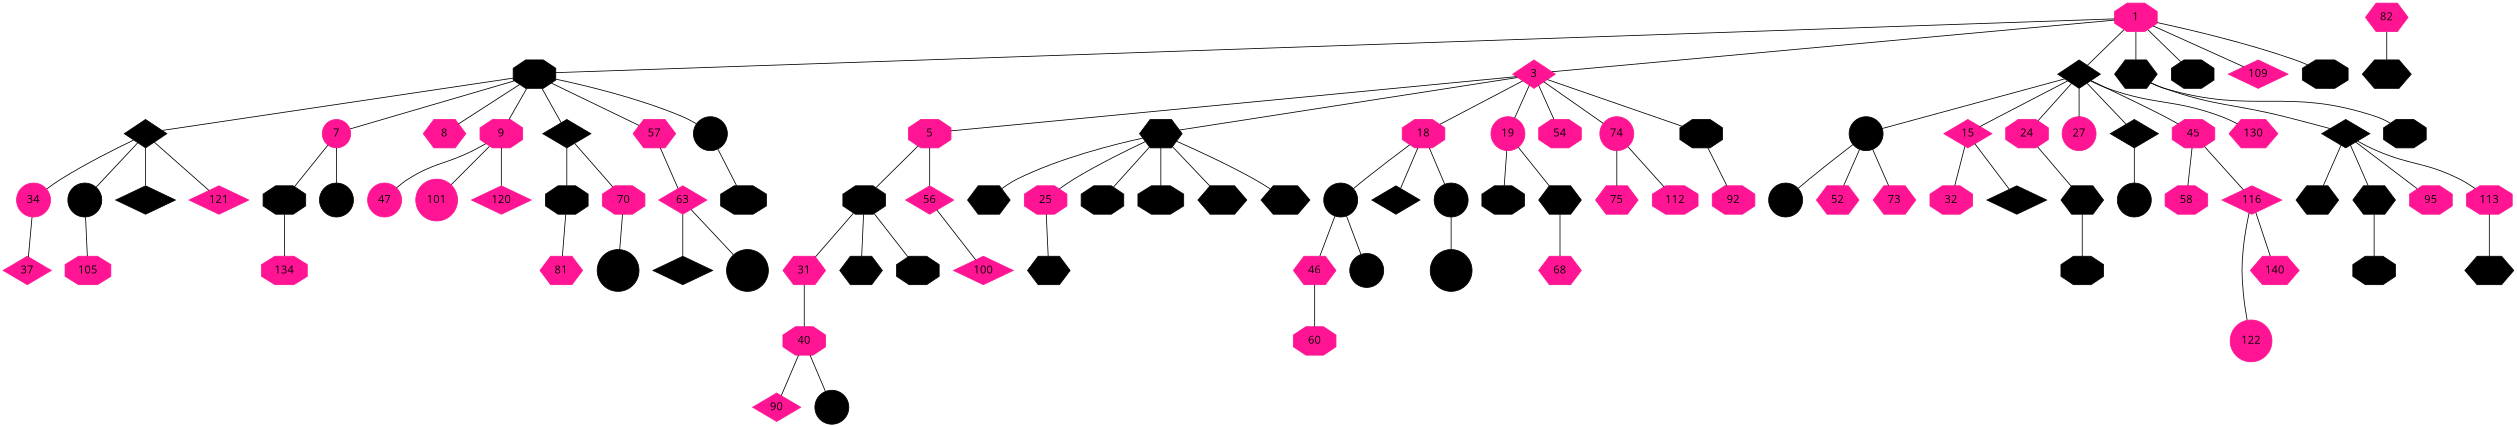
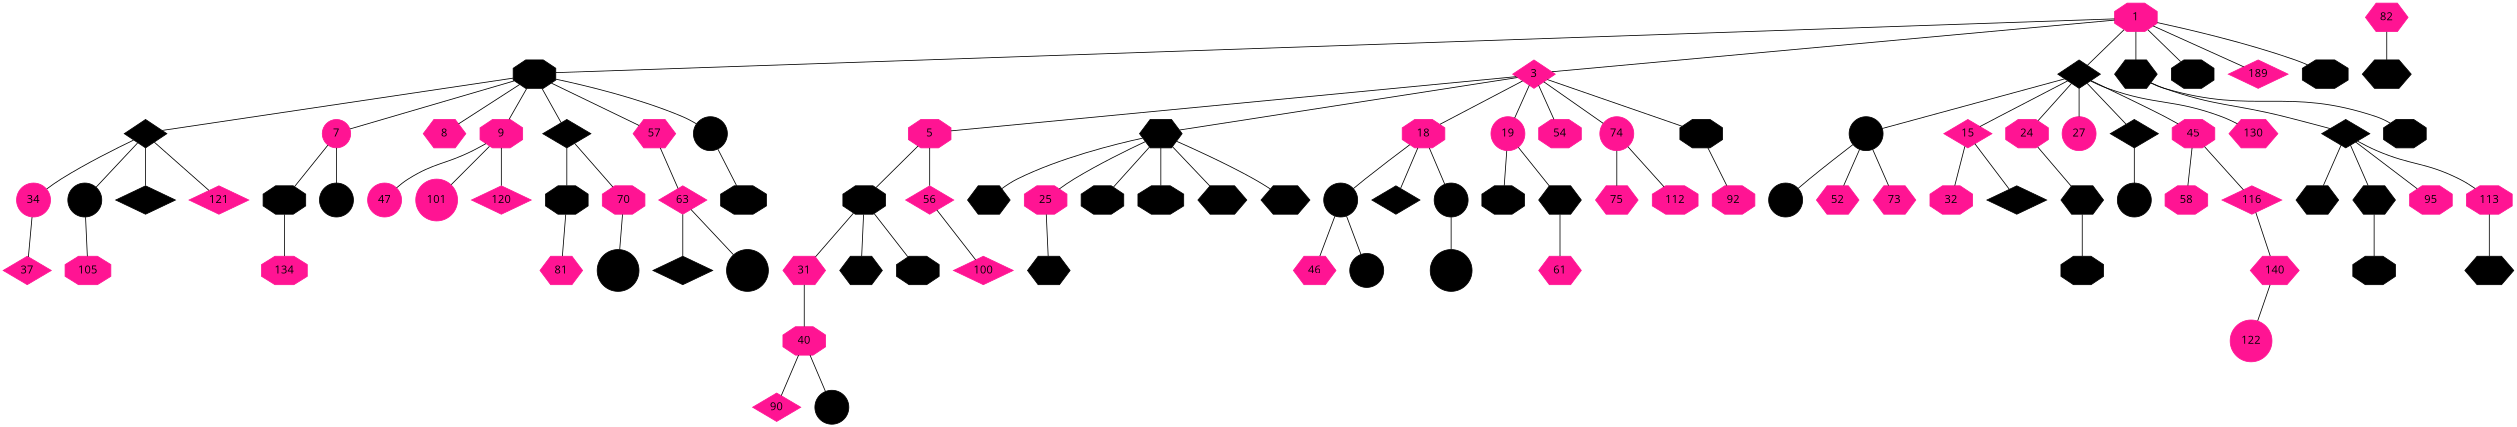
node "109": label "109" -> "189"
edge "116" -- "122": now "140" -- "122"
node "68": label "68" -> "61"
node "60": removed
